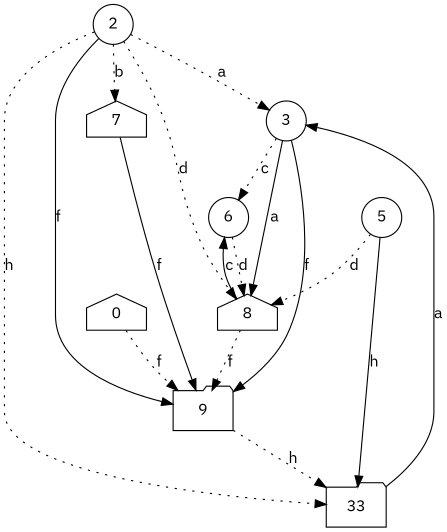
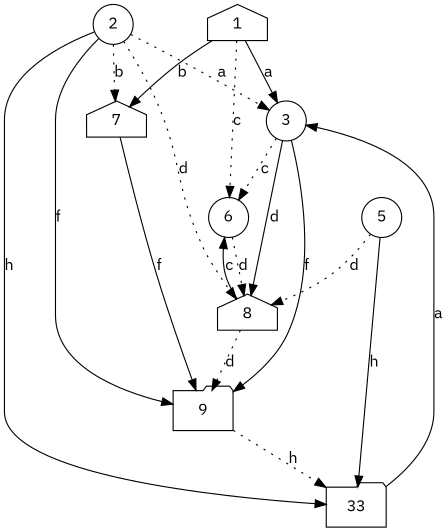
node "1": added
edge "3" -> "8": label "a" -> "d"
node "0": removed
edge "8" -> "9": label "f" -> "d"
edge "2" -> "33": style dotted -> solid
